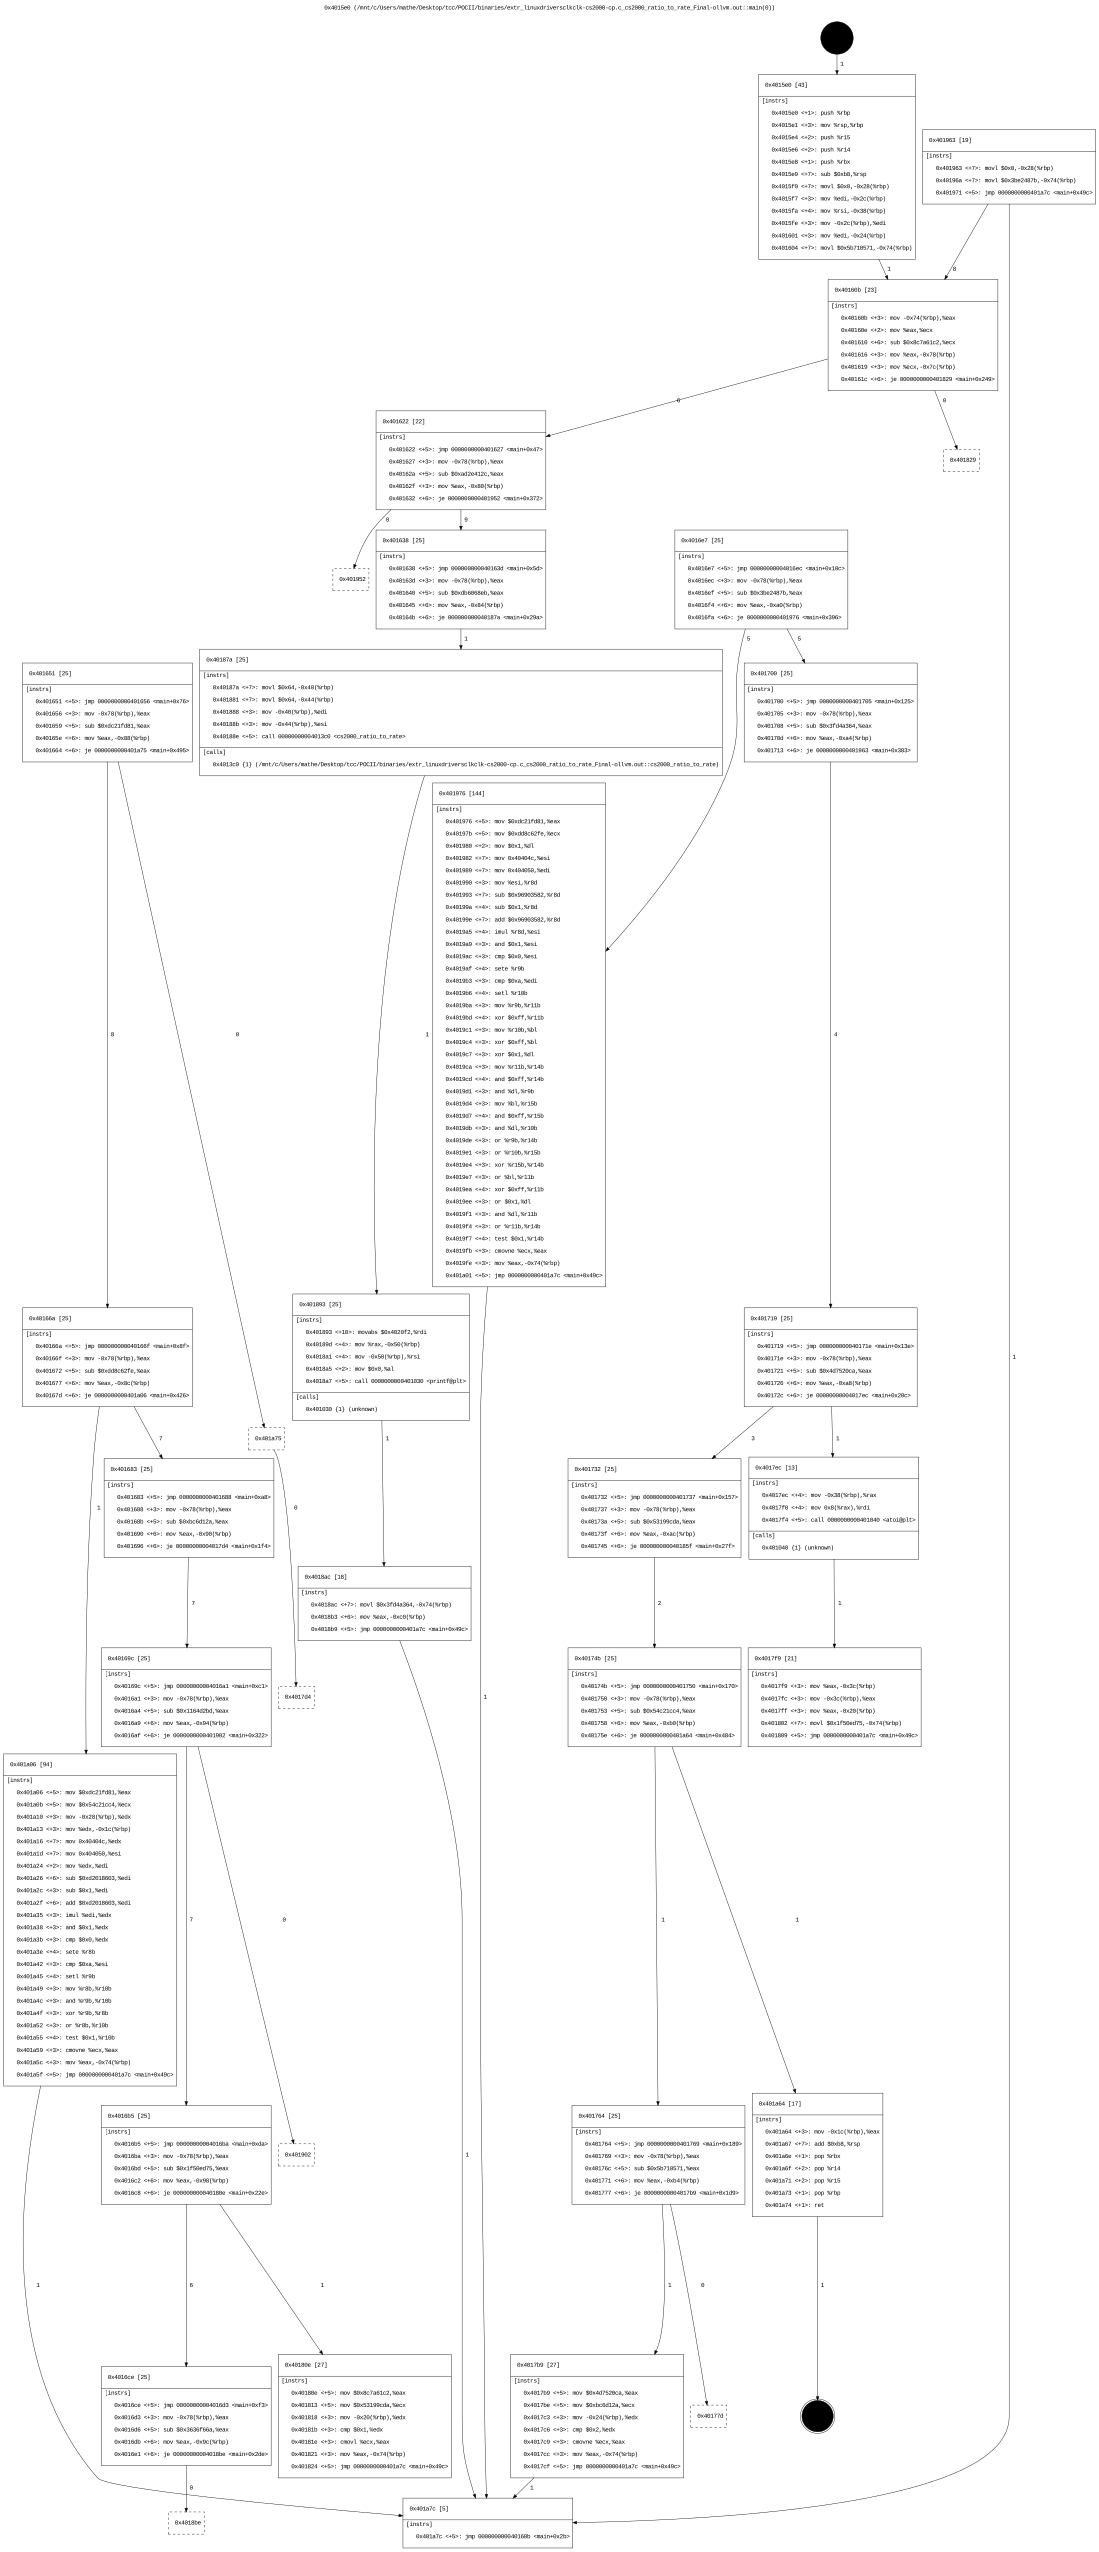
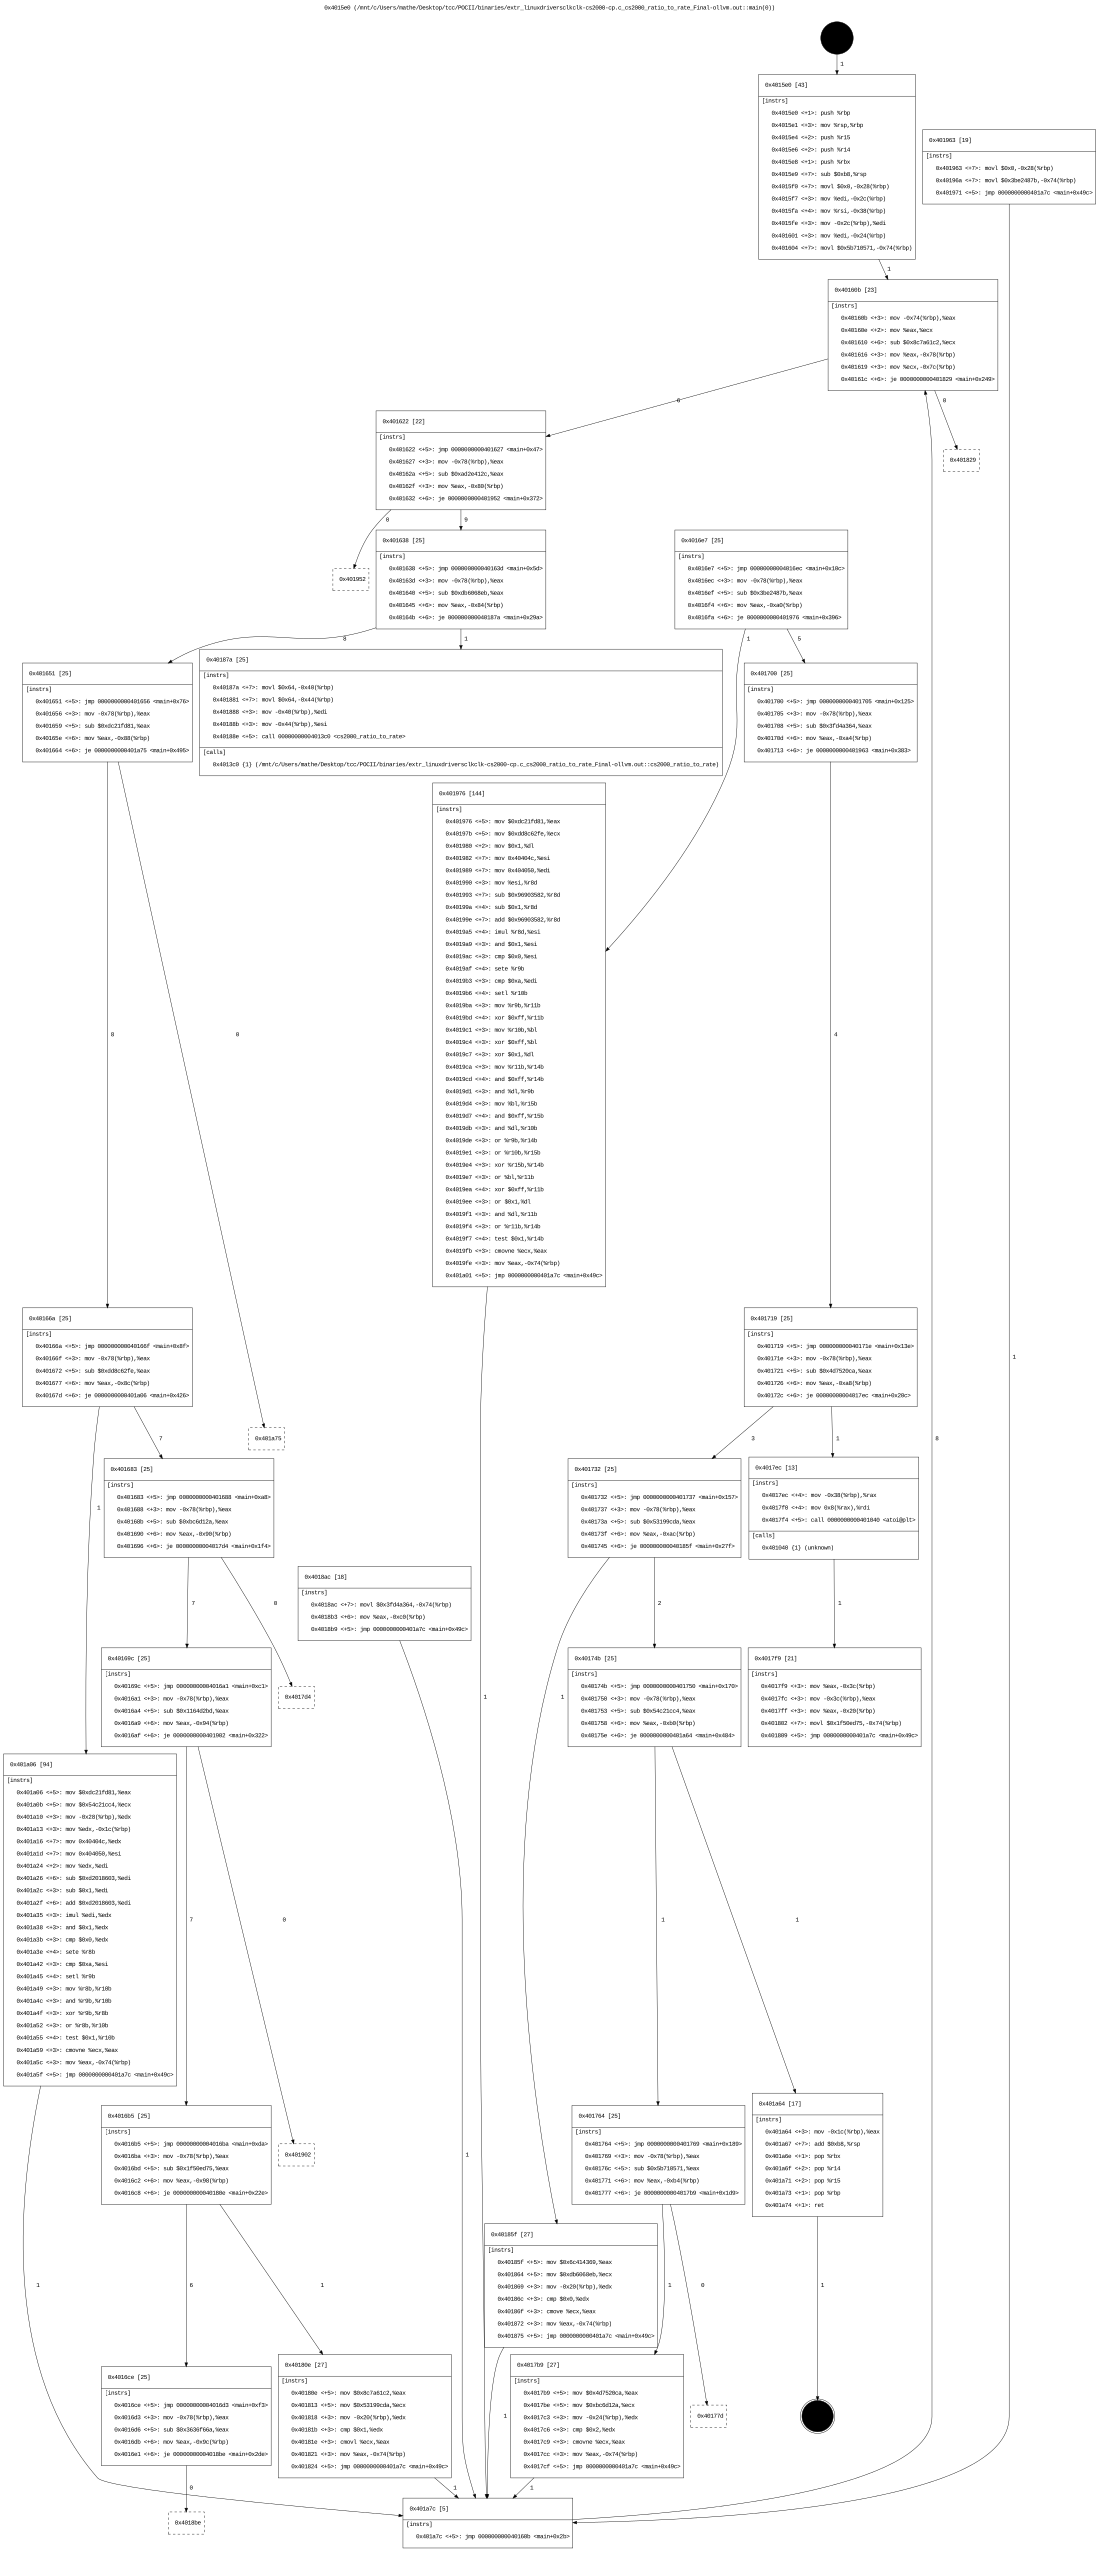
edge "0x401963 [19]" -> "0x40160b [23]": now "0x401a7c [5]" -> "0x40160b [23]"
edge "0x401638 [25]" -> "0x401651 [25]": added, label "8"
edge "0x4016e7 [25]" -> "0x401976 [144]": label " 5" -> " 1"
node "0x401893 [25]": removed
edge "0x401a75" -> "0x4017d4": now "0x401683 [25]" -> "0x4017d4"
node "0x40185f [27]": added
edge "0x40180e [27]" -> "0x401a7c [5]": added, label "1"
